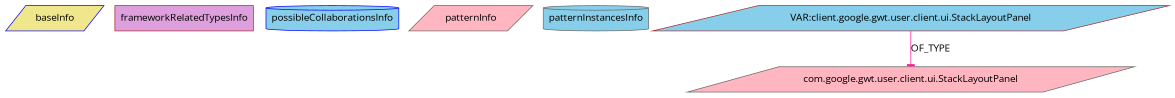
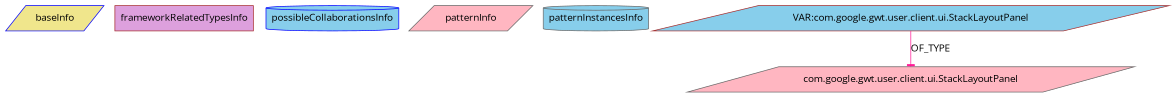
node "VAR:client.google.gwt.user.client.ui.StackLayoutPanel": label "VAR:client.google.gwt.user.client.ui.StackLayoutPanel" -> "VAR:com.google.gwt.user.client.ui.StackLayoutPanel"
